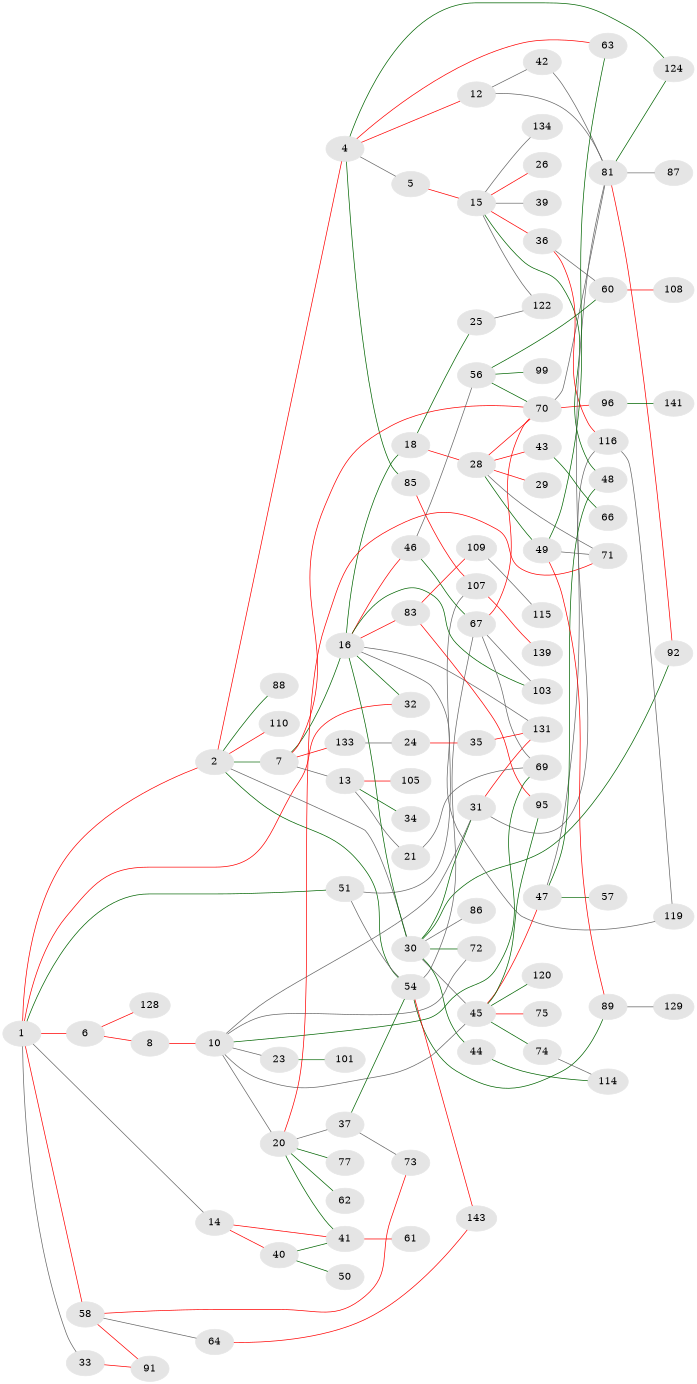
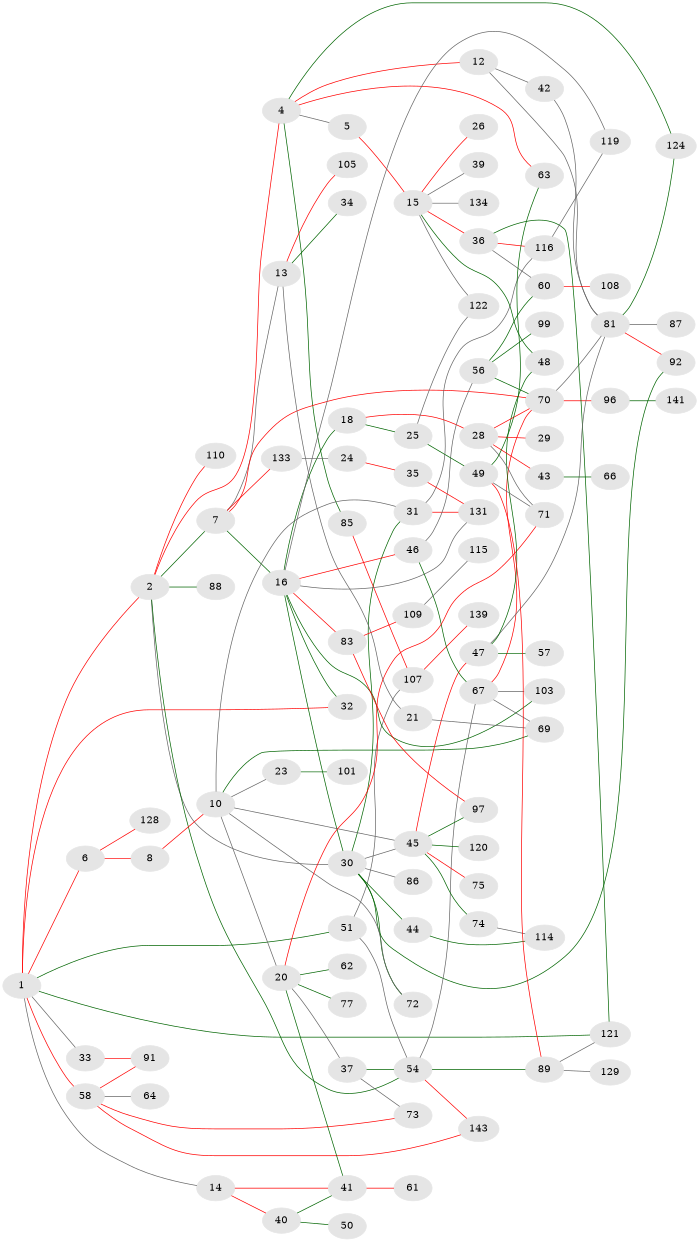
edge "28" -- "49": now "25" -- "49"
node "95": label "95" -> "97"
node "121": added
edge "143" -- "64": now "143" -- "58"
